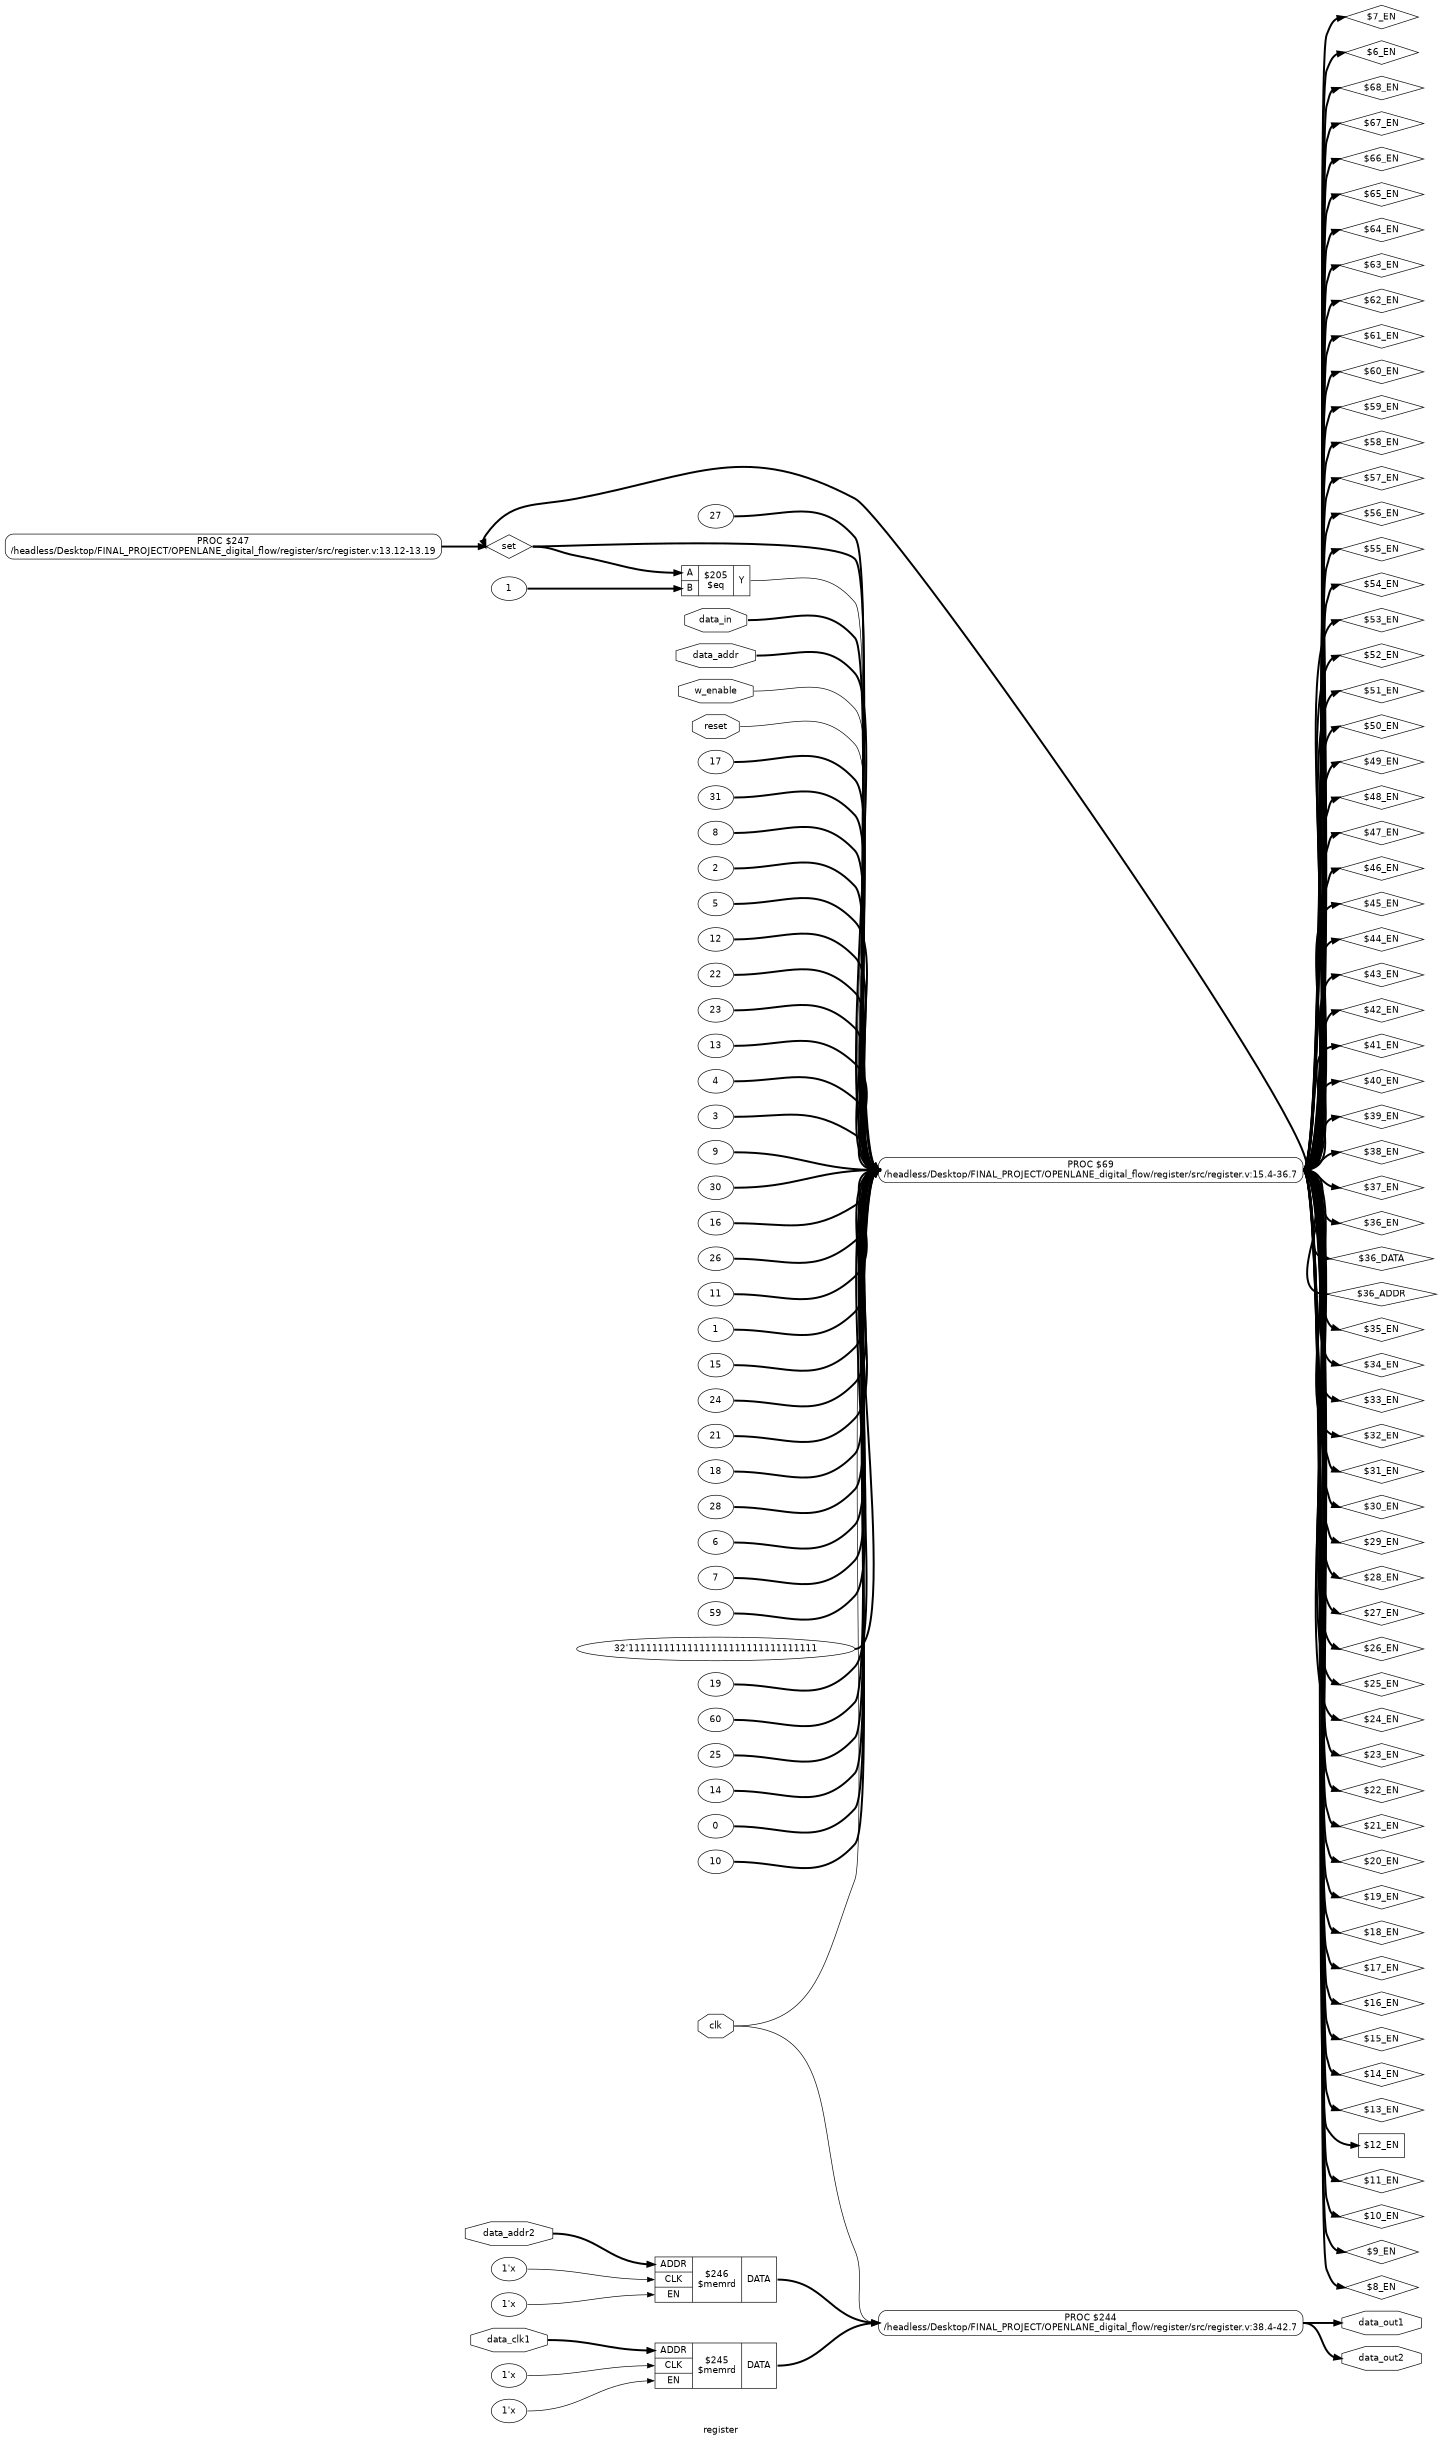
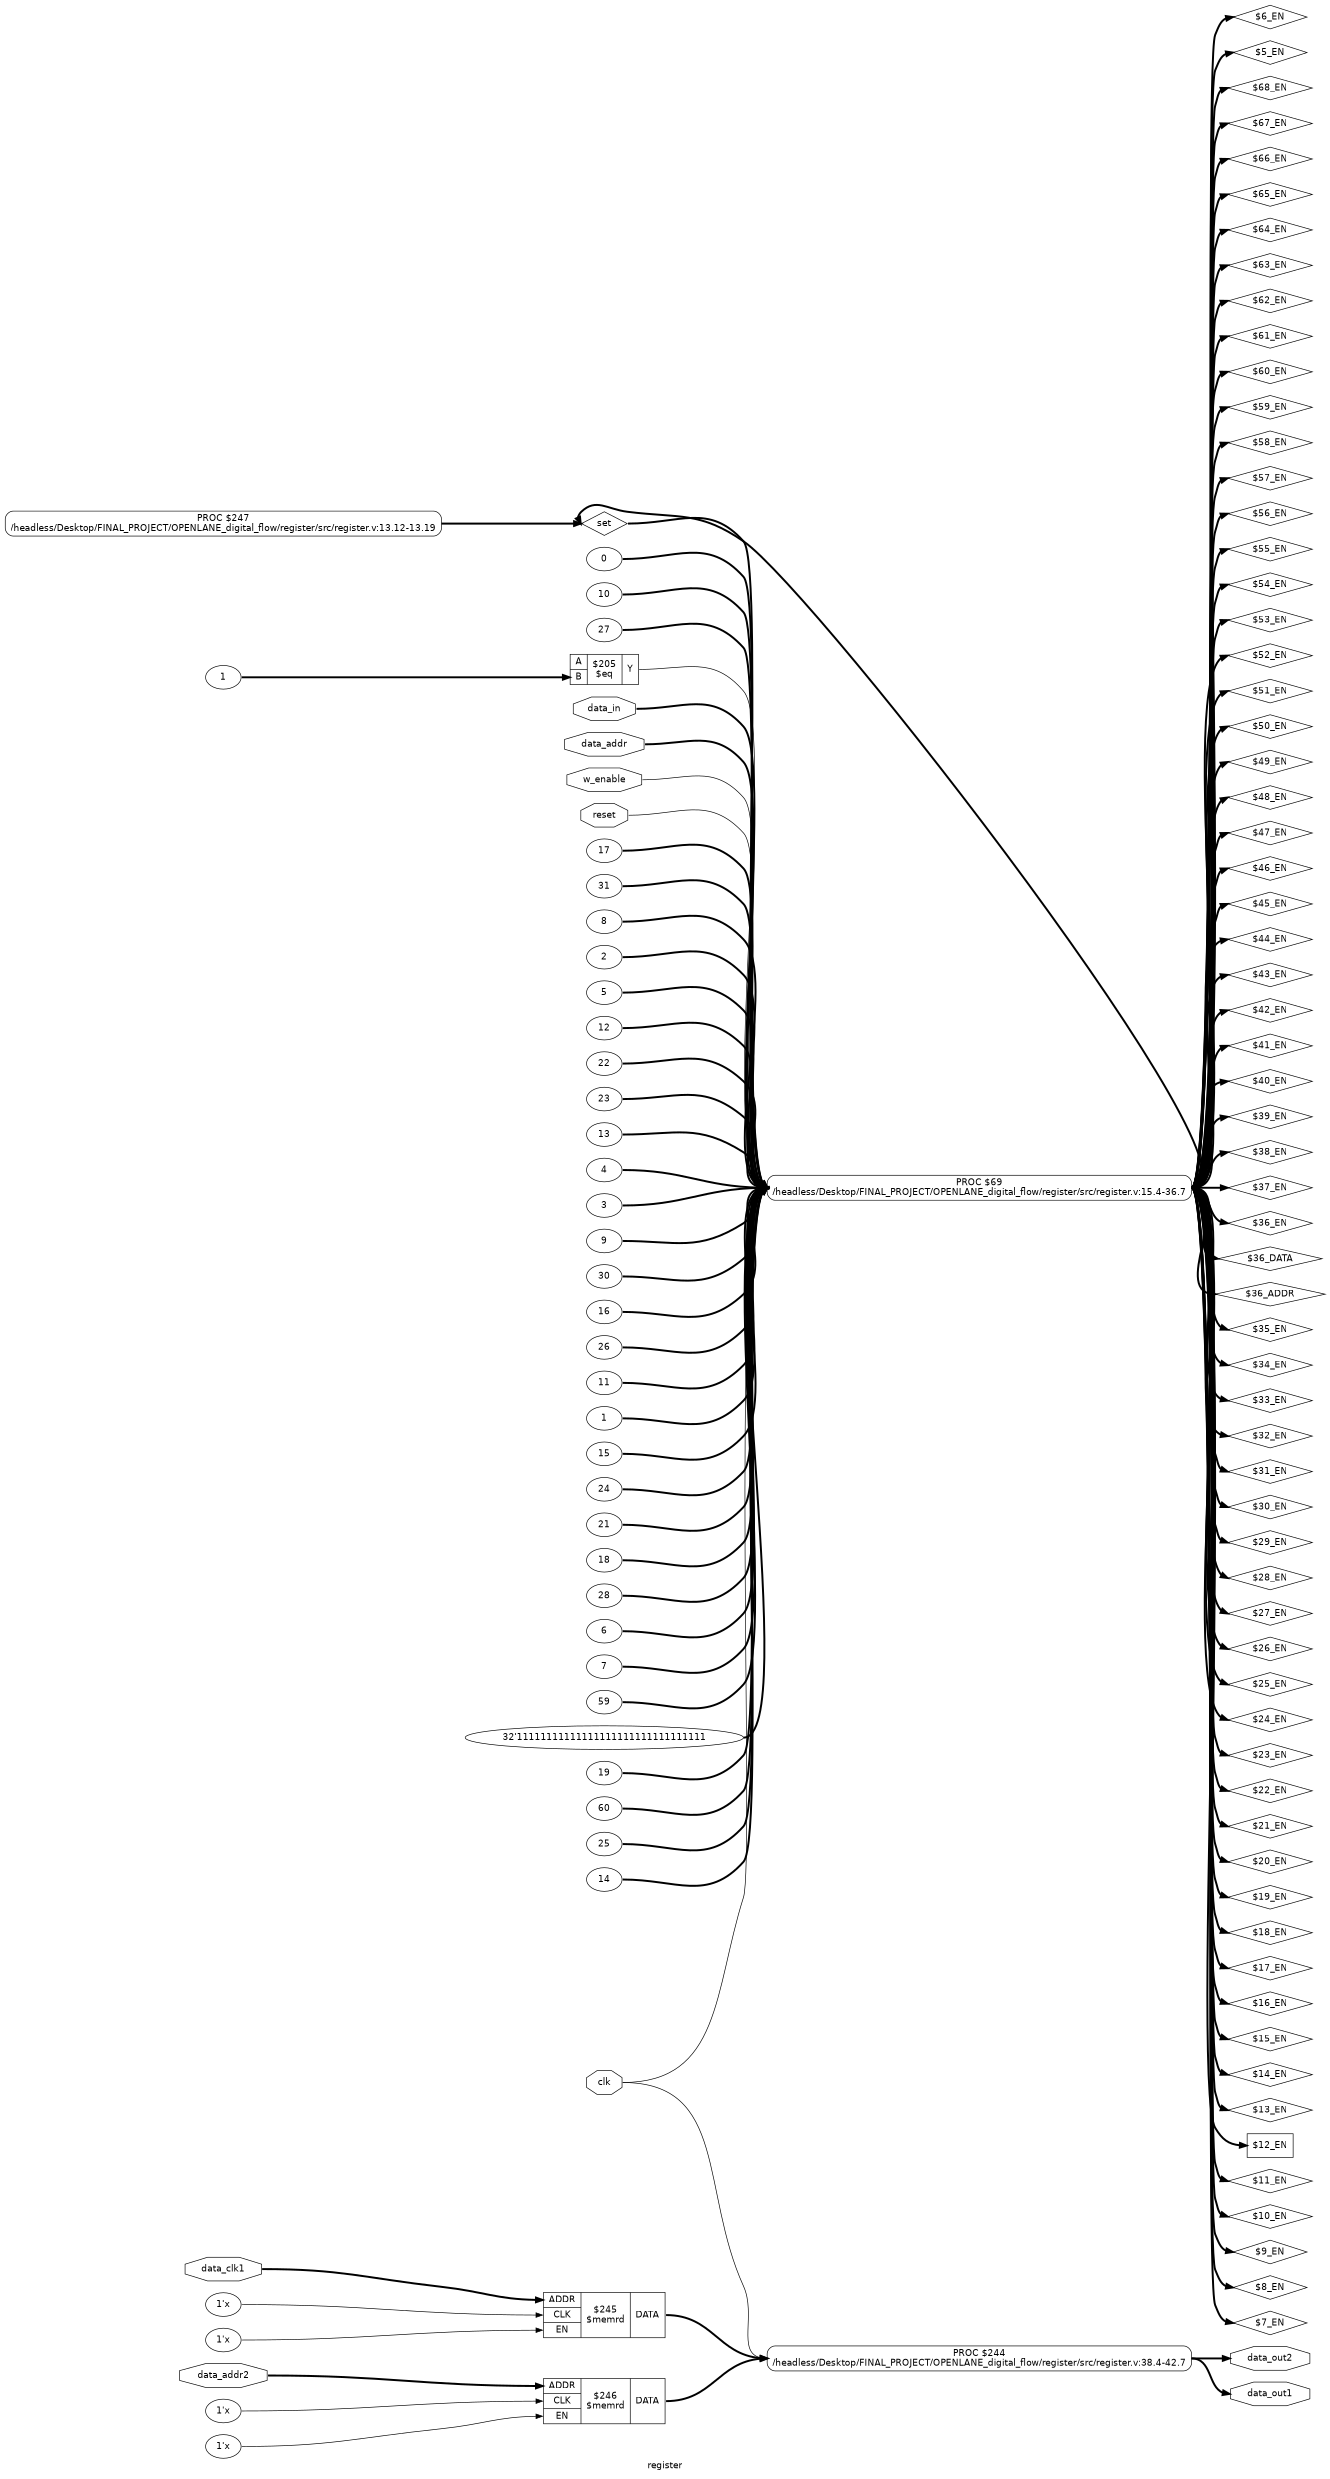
node "$5_EN": added
edge "set" -> "A": removed
